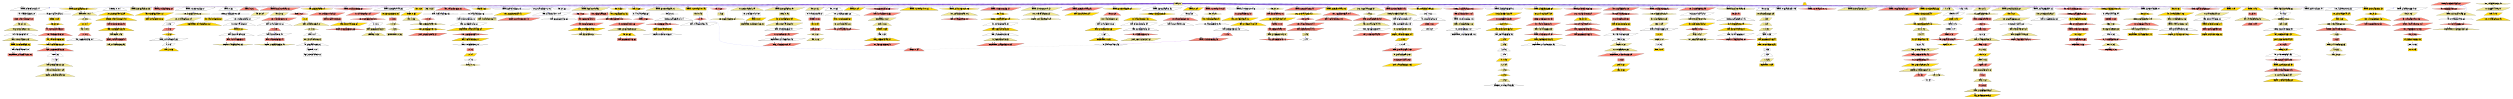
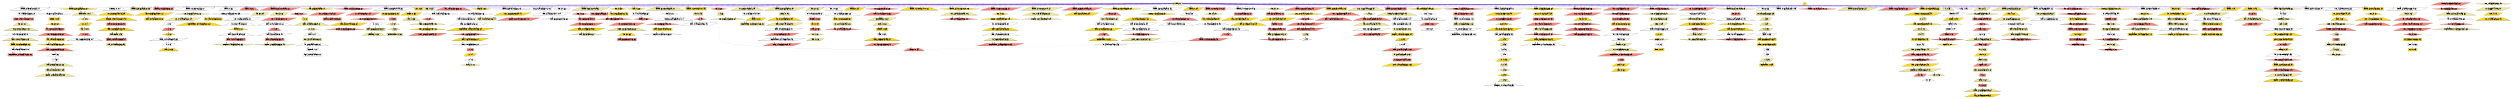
node "('!', 0, 624)": fillcolor white -> salmon
